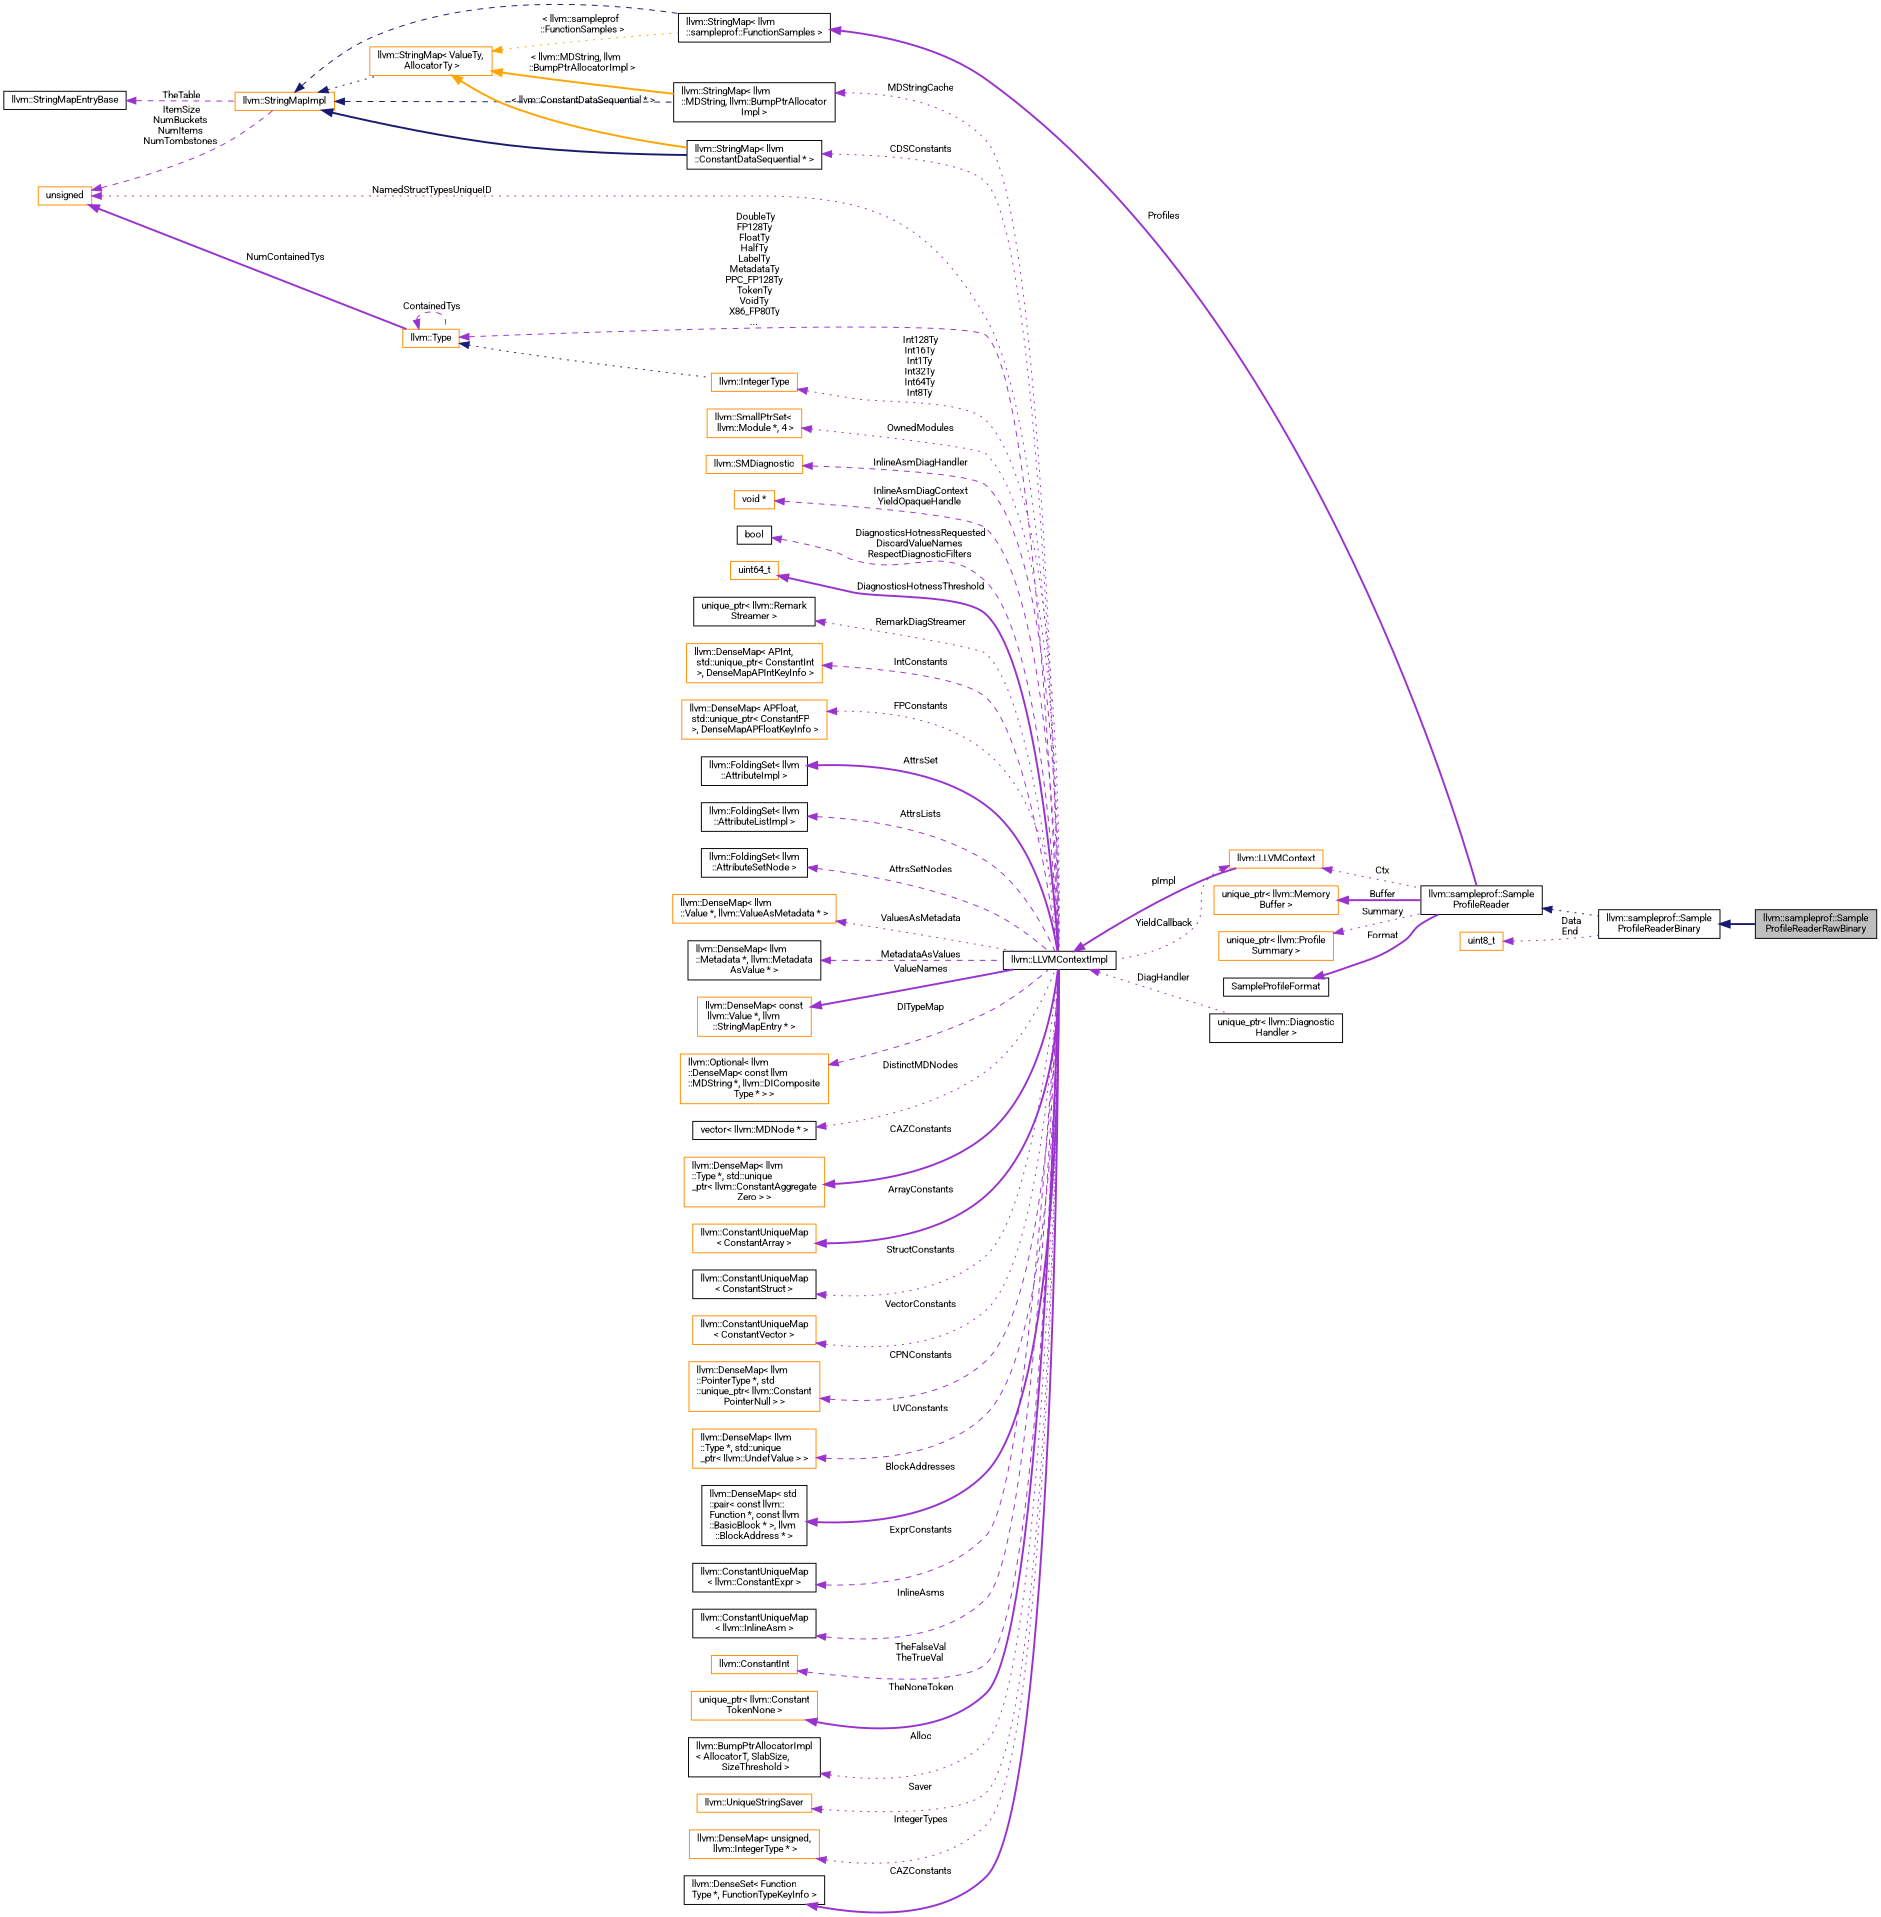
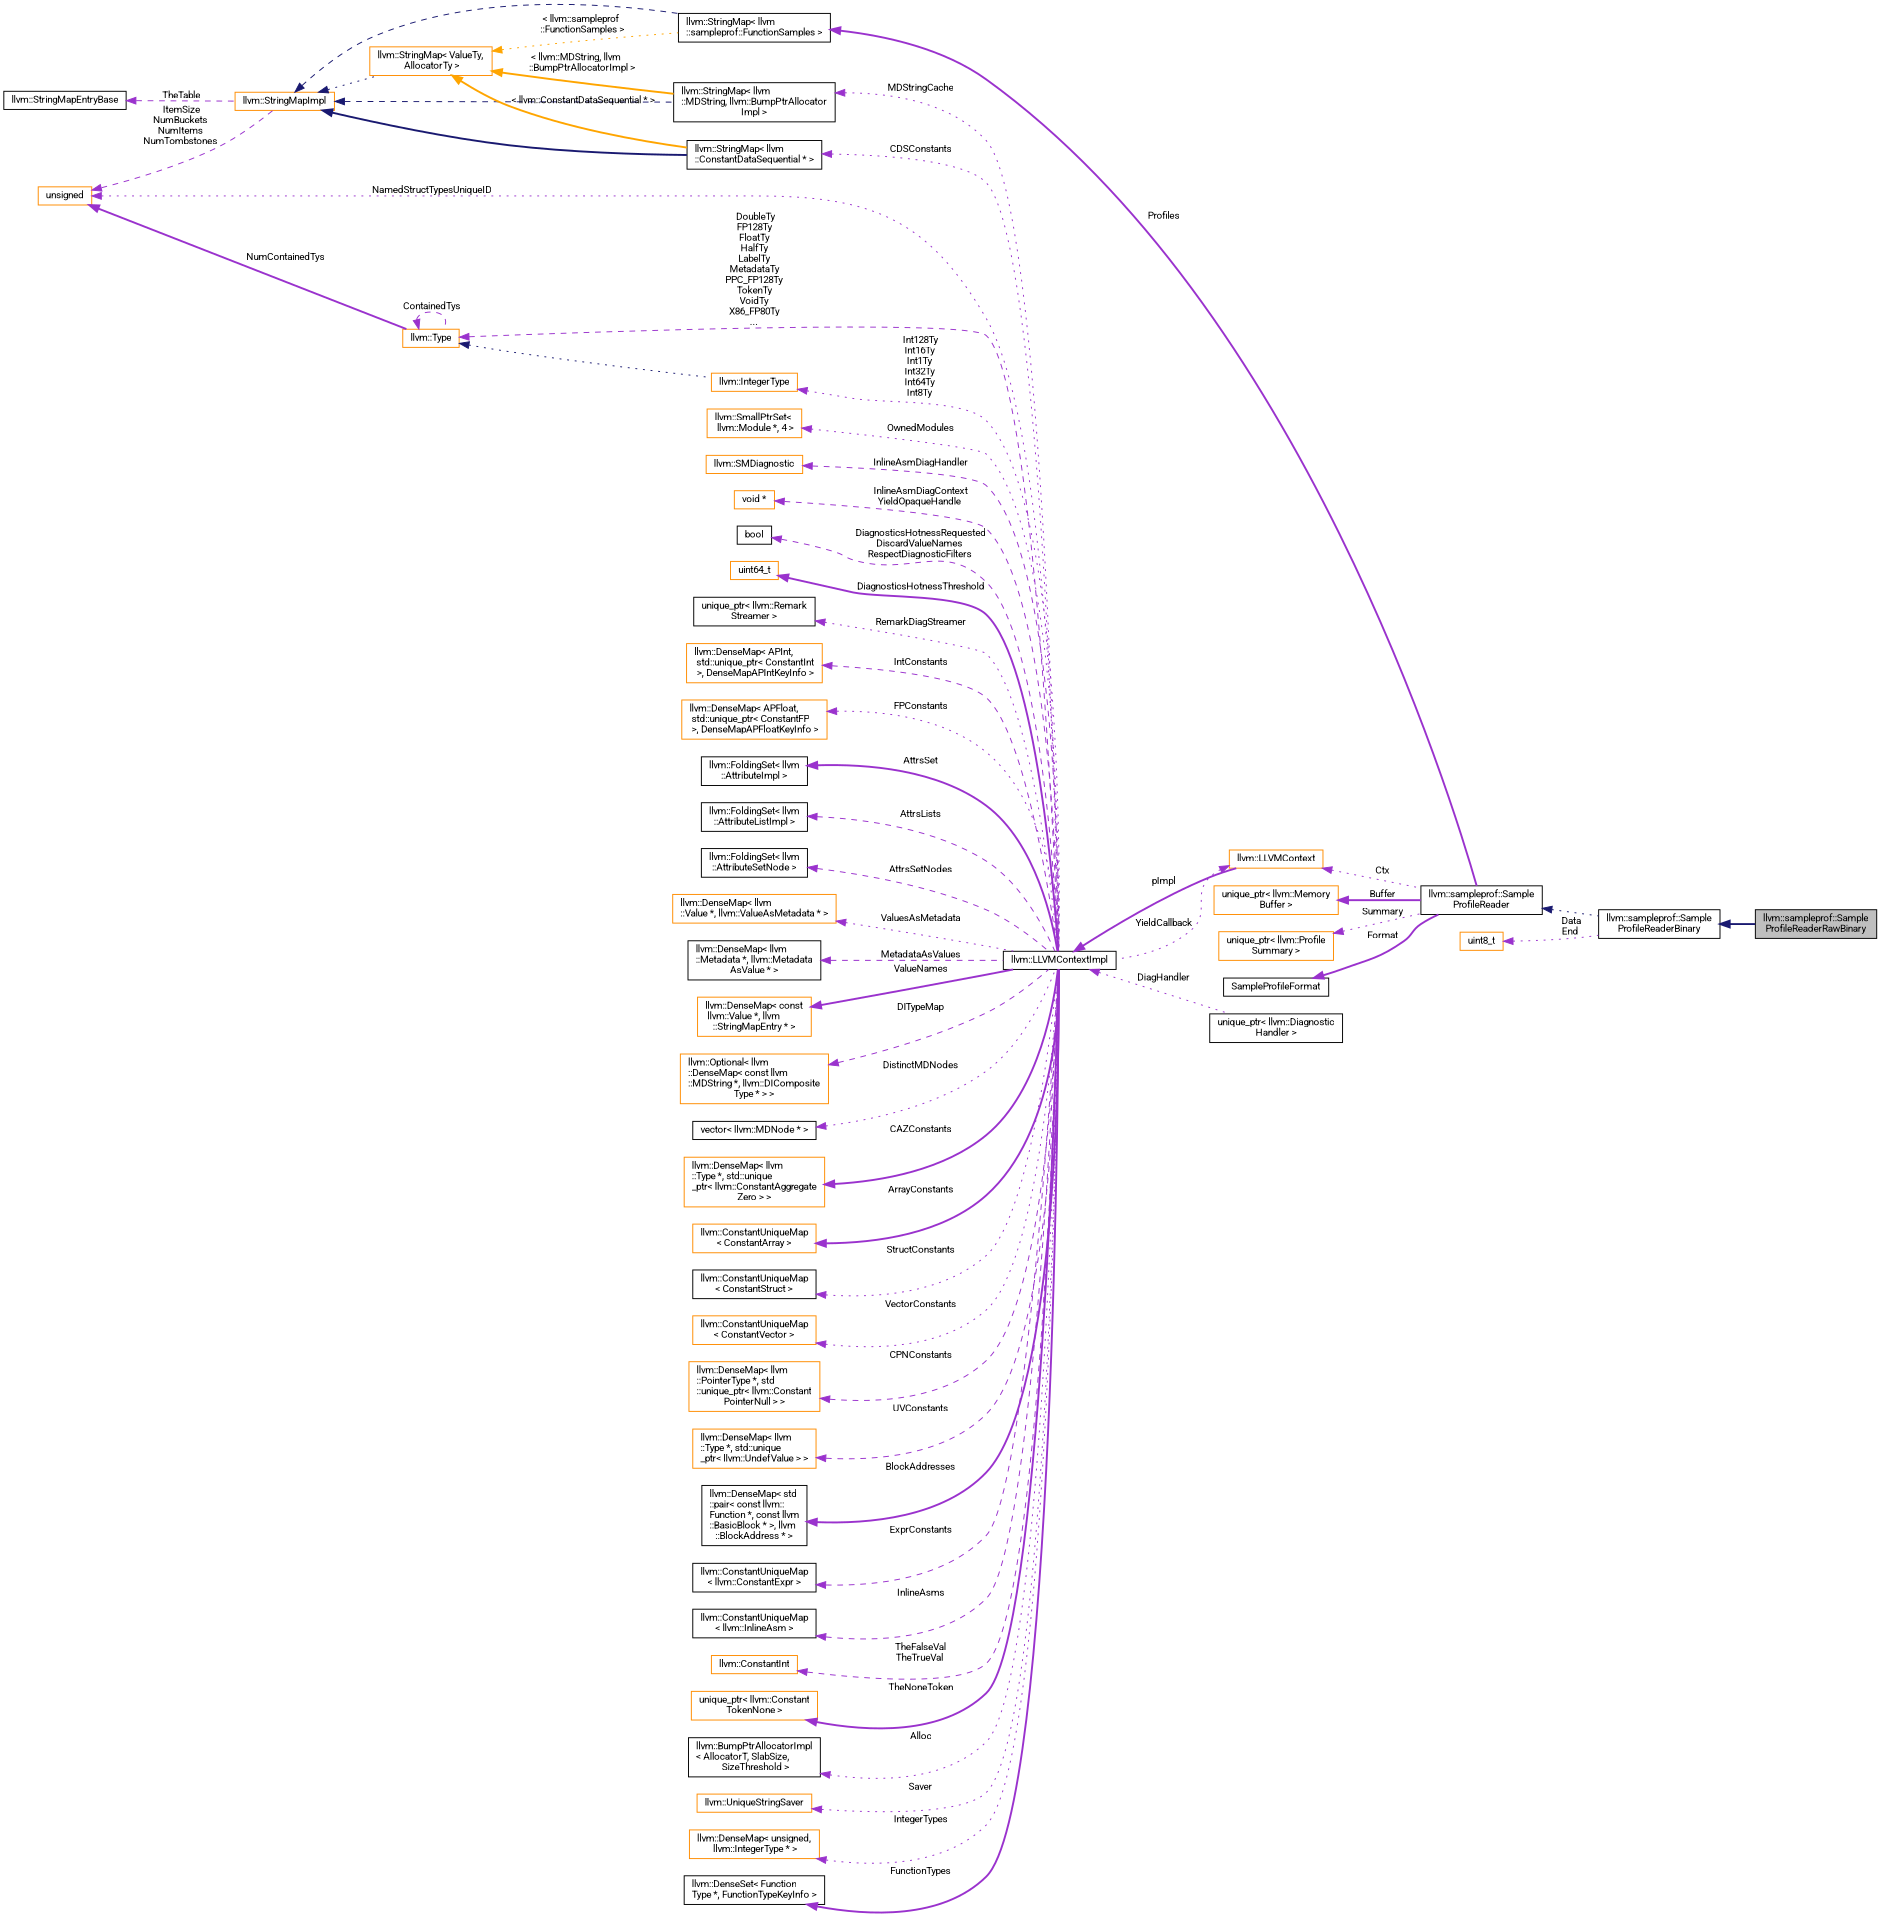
edge "llvm::LLVMContextImpl" -> "llvm::DenseSet< Function Type *, FunctionTypeKeyInfo >": label " CAZConstants" -> " FunctionTypes"
